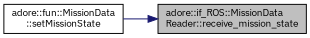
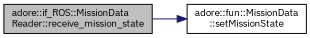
edge "adore::fun::MissionData ::setMissionState" -> "adore::if_ROS::MissionData Reader::receive_mission_state": reversed
